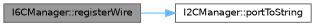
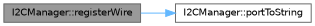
node "I6CManager::registerWire": label "I6CManager::registerWire" -> "I2CManager::registerWire"
